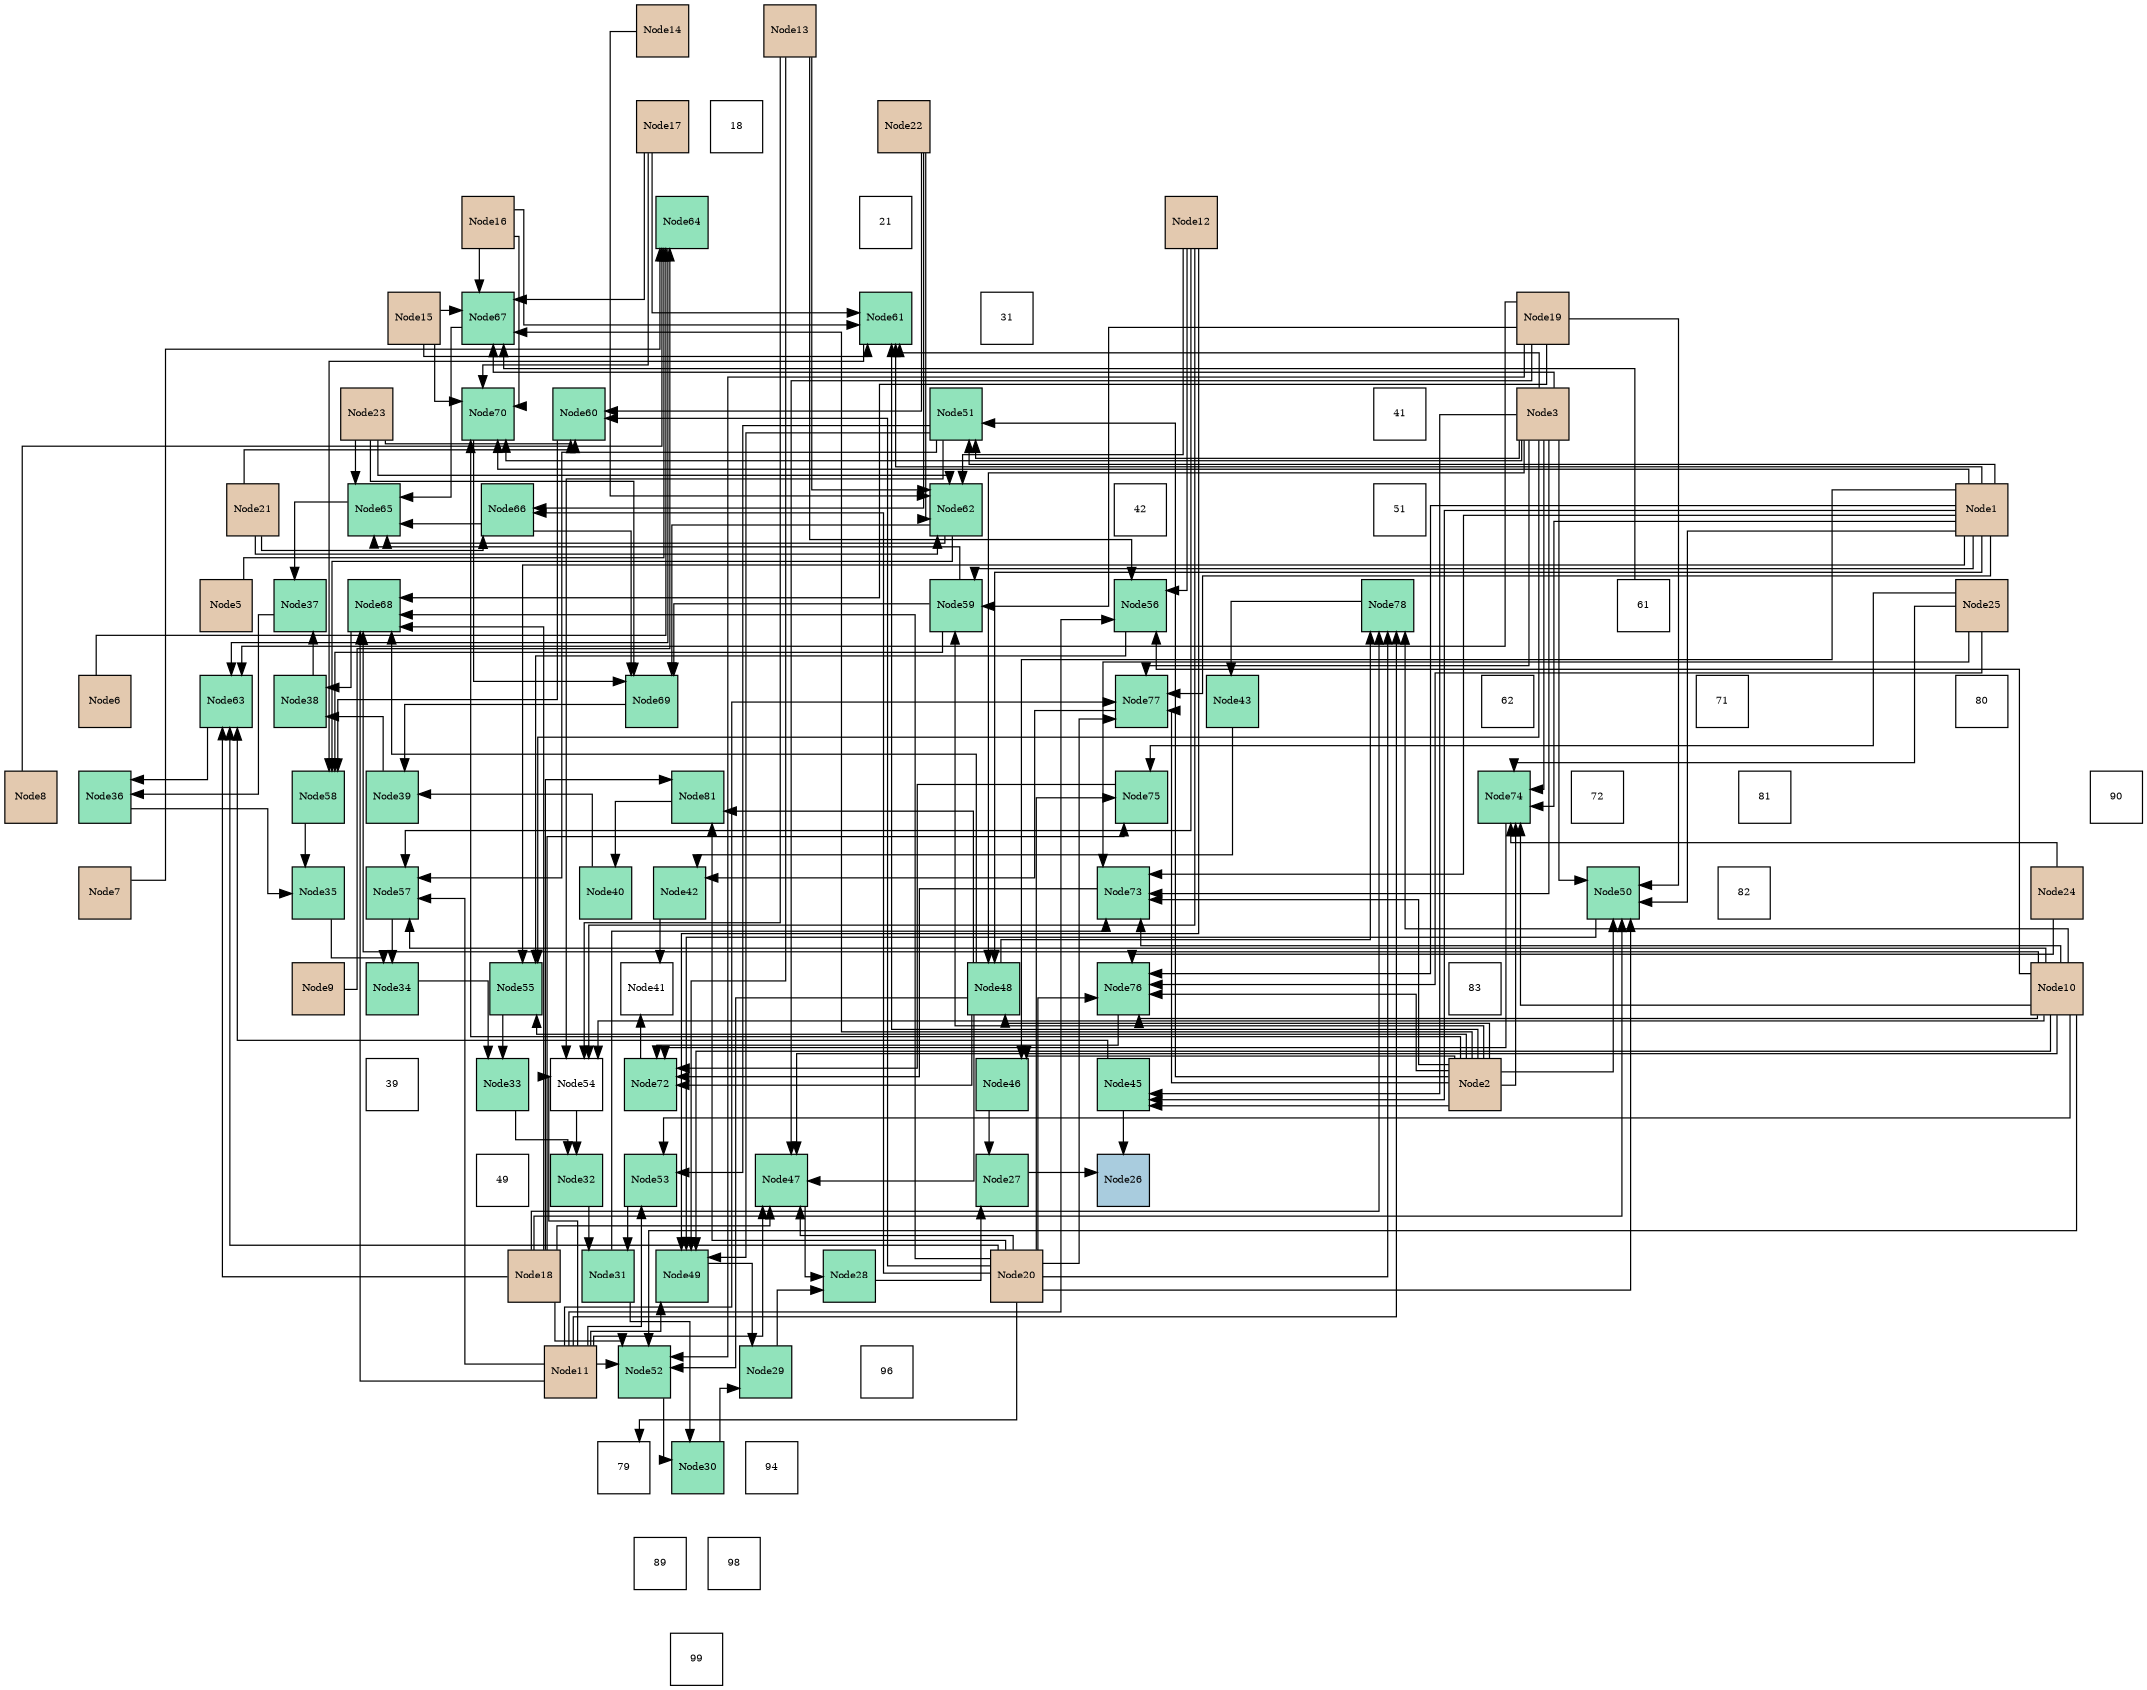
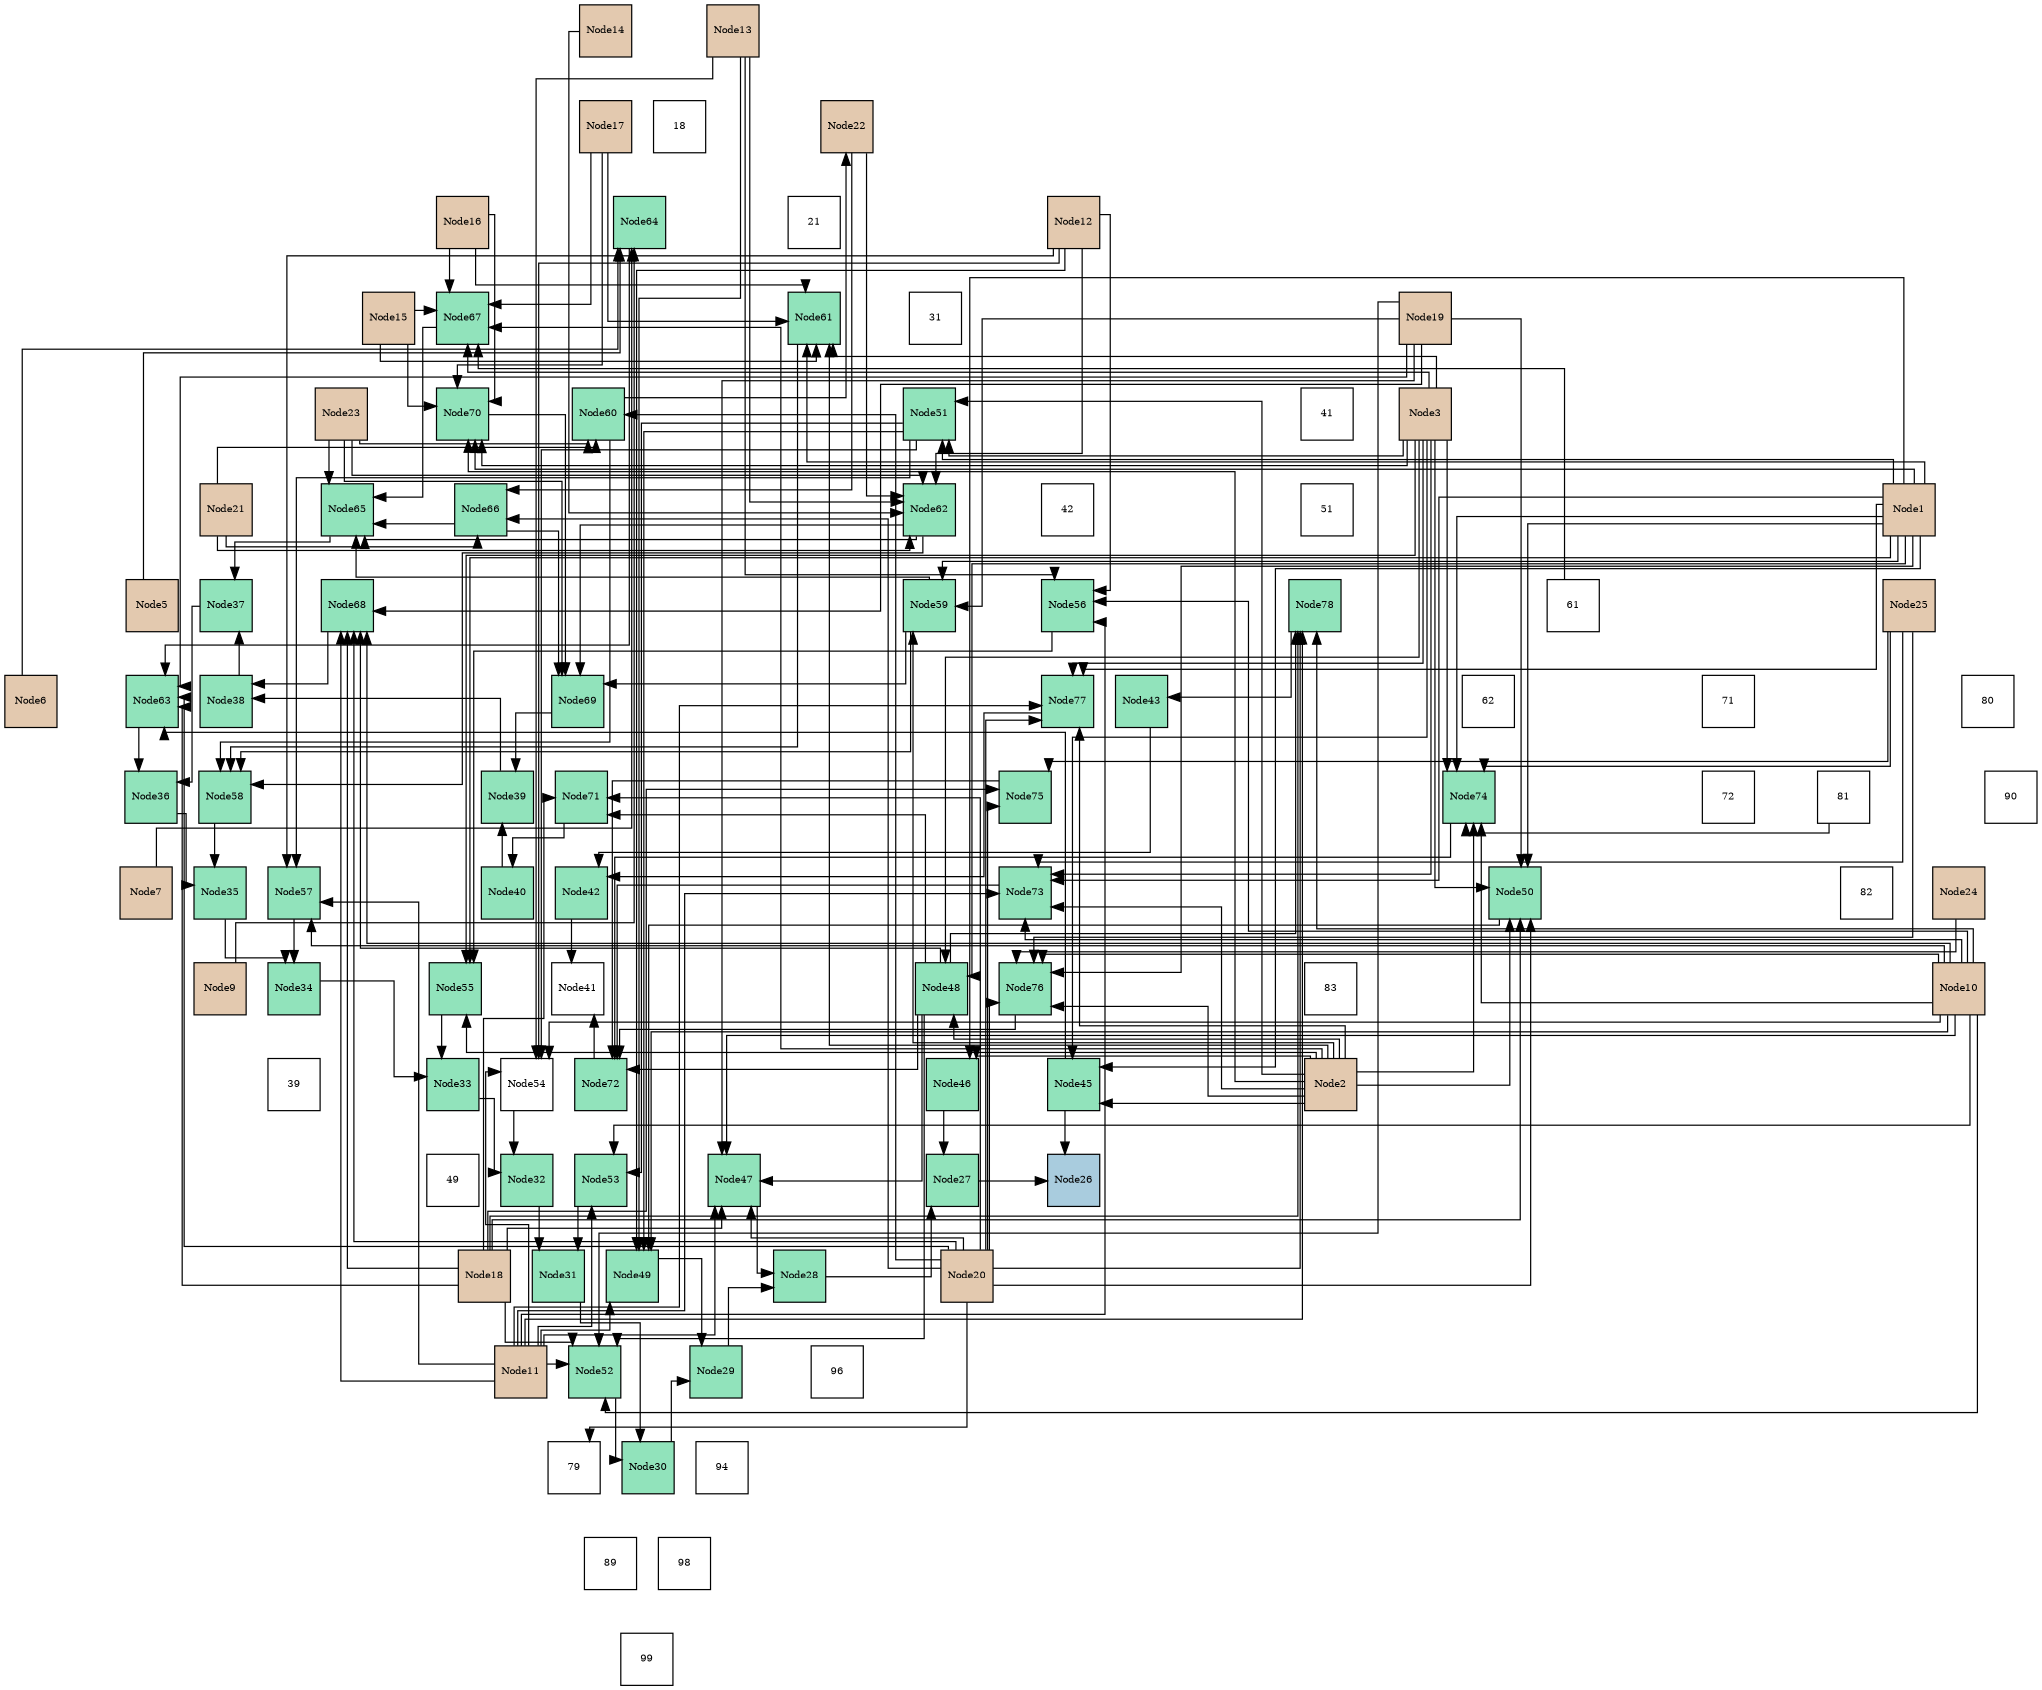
edge "Node22" -> "Node60": reversed
node "Node8": removed
node "Node81": label "Node81" -> "Node71"
edge "Node24" -> "Node74": now "81" -> "Node74"
edge "Node31" -> "Node73": now "Node11" -> "Node73"
